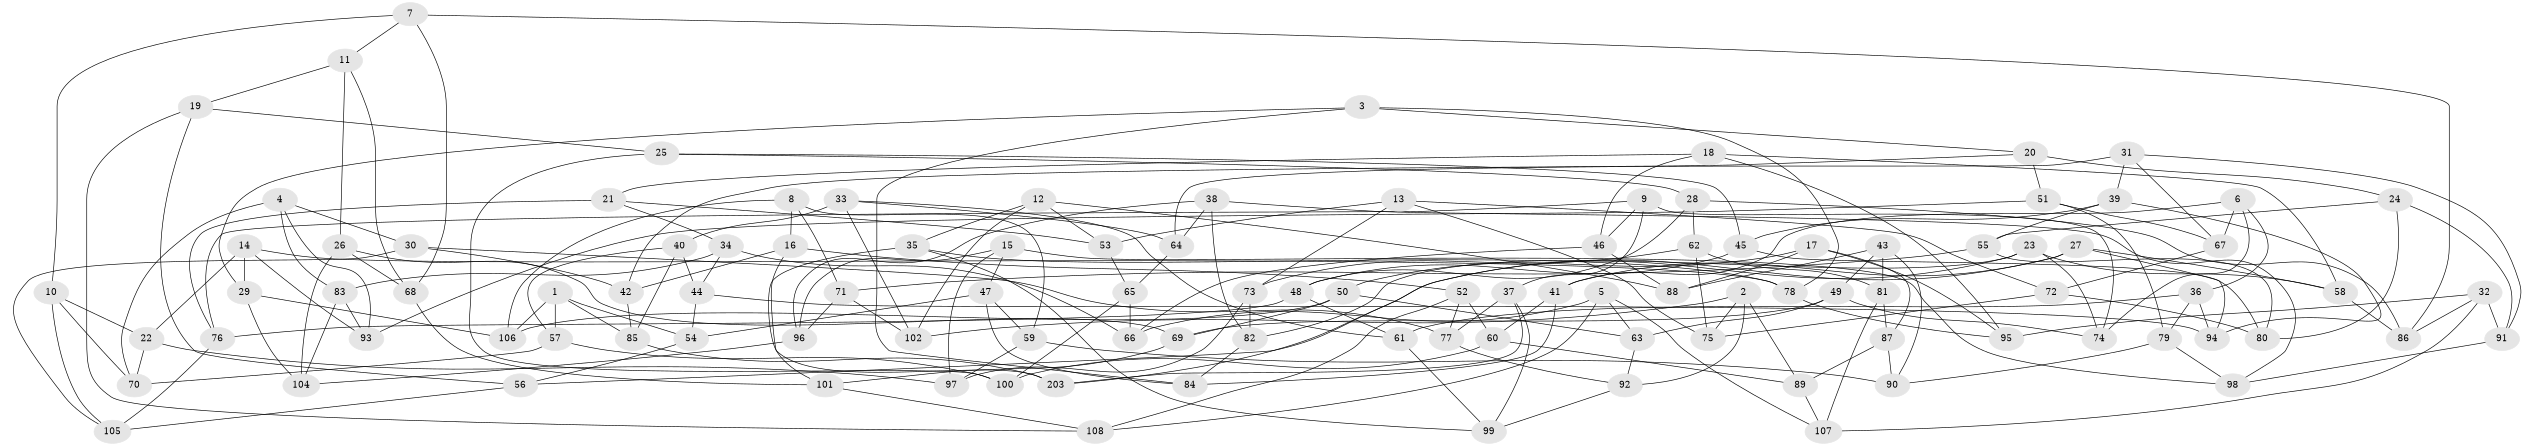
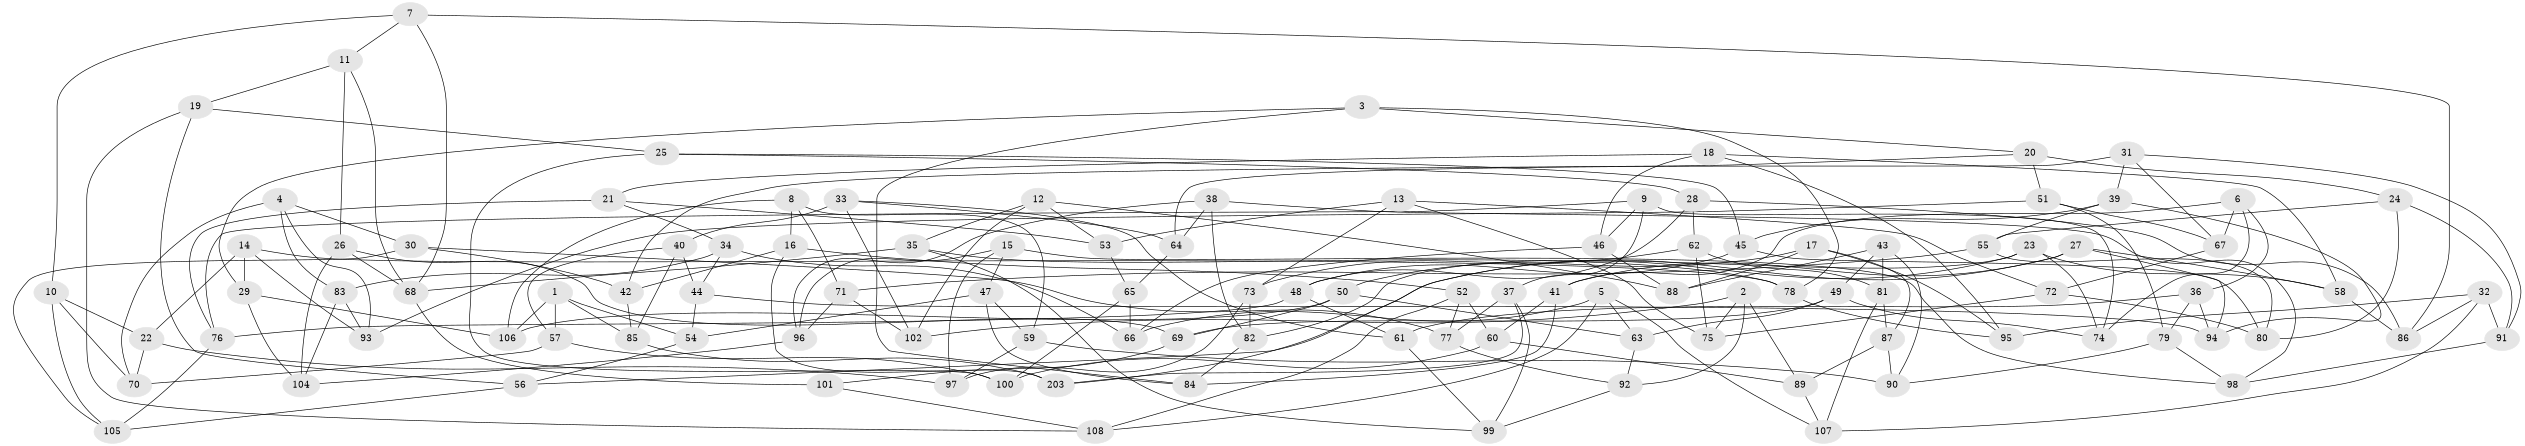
edge "35" -- "101": now "35" -- "68"
